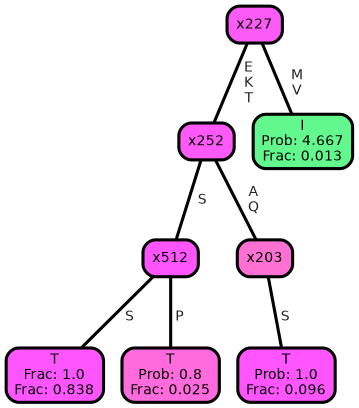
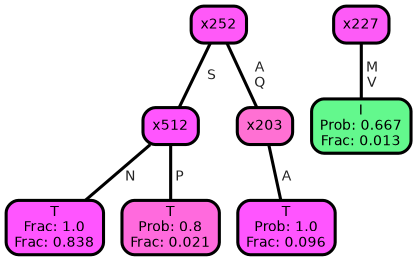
edge "x227" -- "x252": removed, label "E K T"
node "I Prob: 4.667 Frac: 0.013": label "I Prob: 4.667 Frac: 0.013" -> "I Prob: 0.667 Frac: 0.013"
edge "x512" -- "T Frac: 1.0 Frac: 0.838": label " S" -> " N"
edge "x203" -- "T Prob: 1.0 Frac: 0.096": label " S" -> " A"
node "T Prob: 0.8 Frac: 0.025": label "T Prob: 0.8 Frac: 0.025" -> "T Prob: 0.8 Frac: 0.021"
